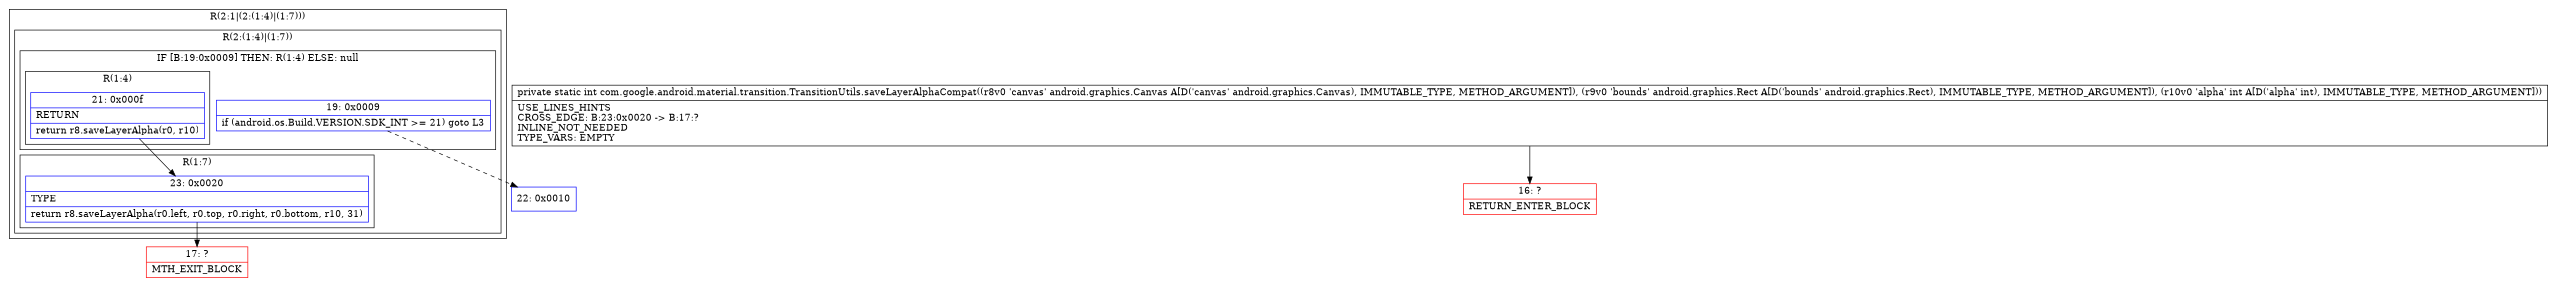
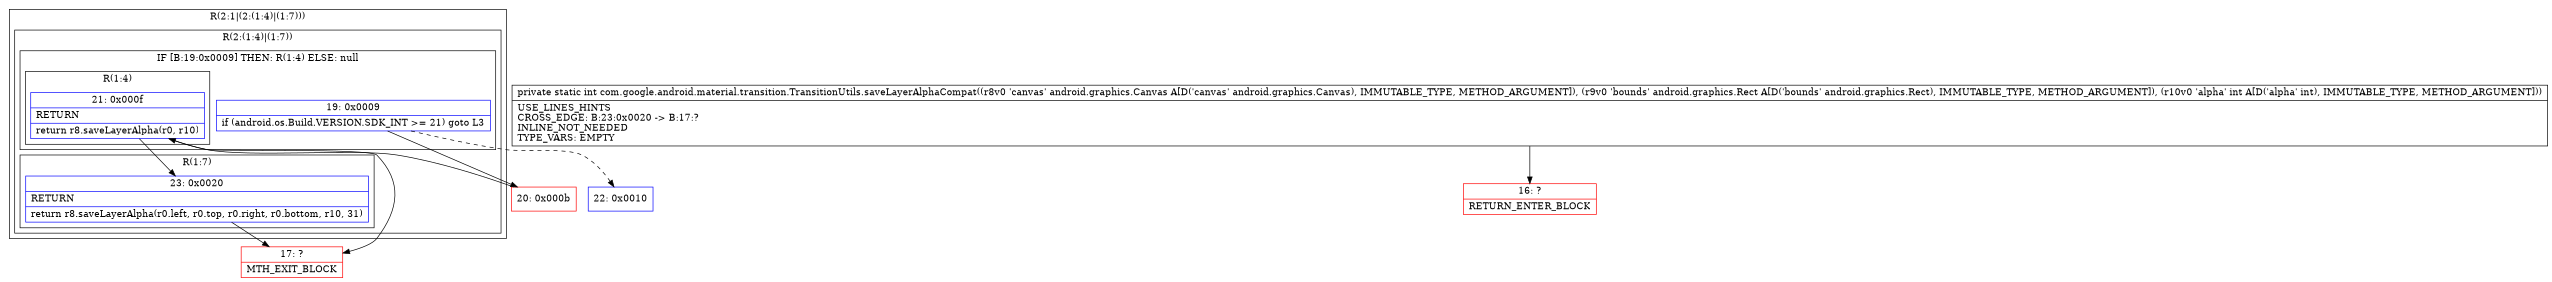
edge "21: 0x000f" -> "17: ?": added
node "23: 0x0020": text "TYPE" -> "RETURN"
node "20: 0x000b": added
